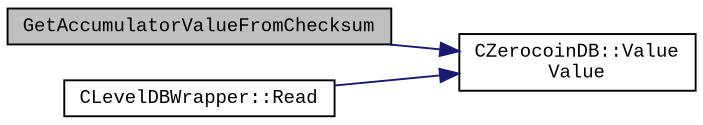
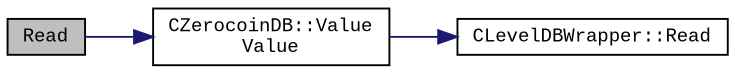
node "GetAccumulatorValueFromChecksum": label "GetAccumulatorValueFromChecksum" -> "Read"
edge "CLevelDBWrapper::Read" -> "CZerocoinDB::Value Value": reversed
